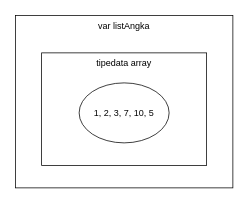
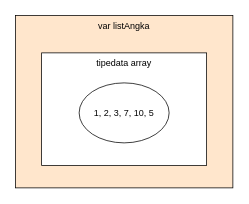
node "var listAngka": fillcolor #ffffff -> #ffe6cc
